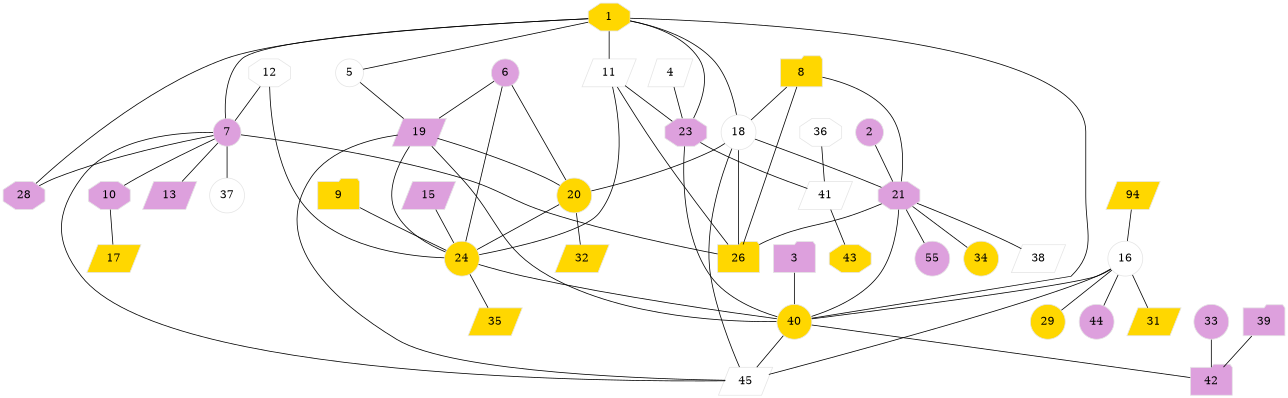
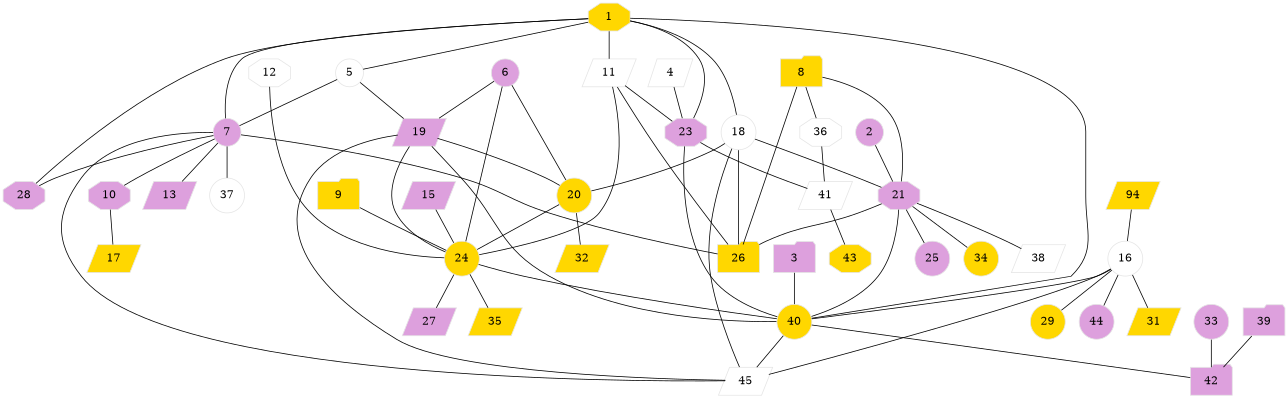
edge "12" -- "7": now "5" -- "7"
edge "8" -- "18": now "8" -- "36"
node "55": label "55" -> "25"
node "27": added
